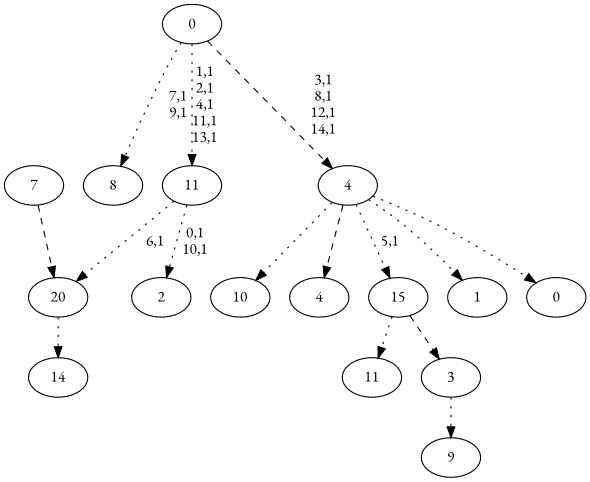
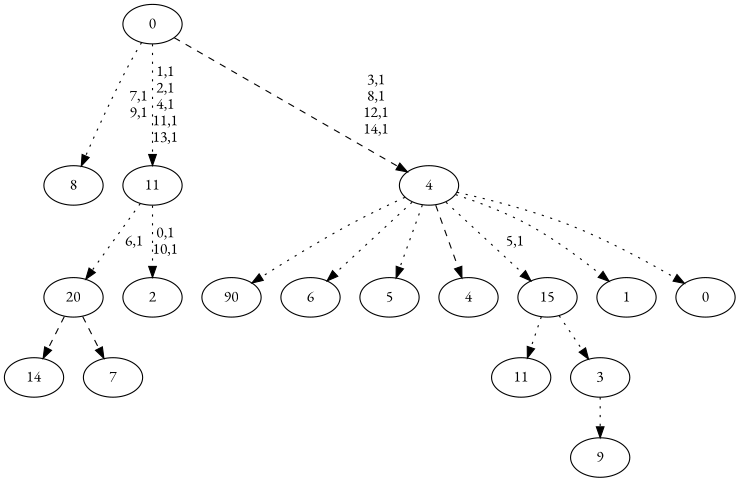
edge "7" -> "20": reversed
node "10": label "10" -> "90"
node "6": added
node "5": added
edge "20" -> "14": style dotted -> dashed
edge "15" -> "3": style dashed -> dotted
